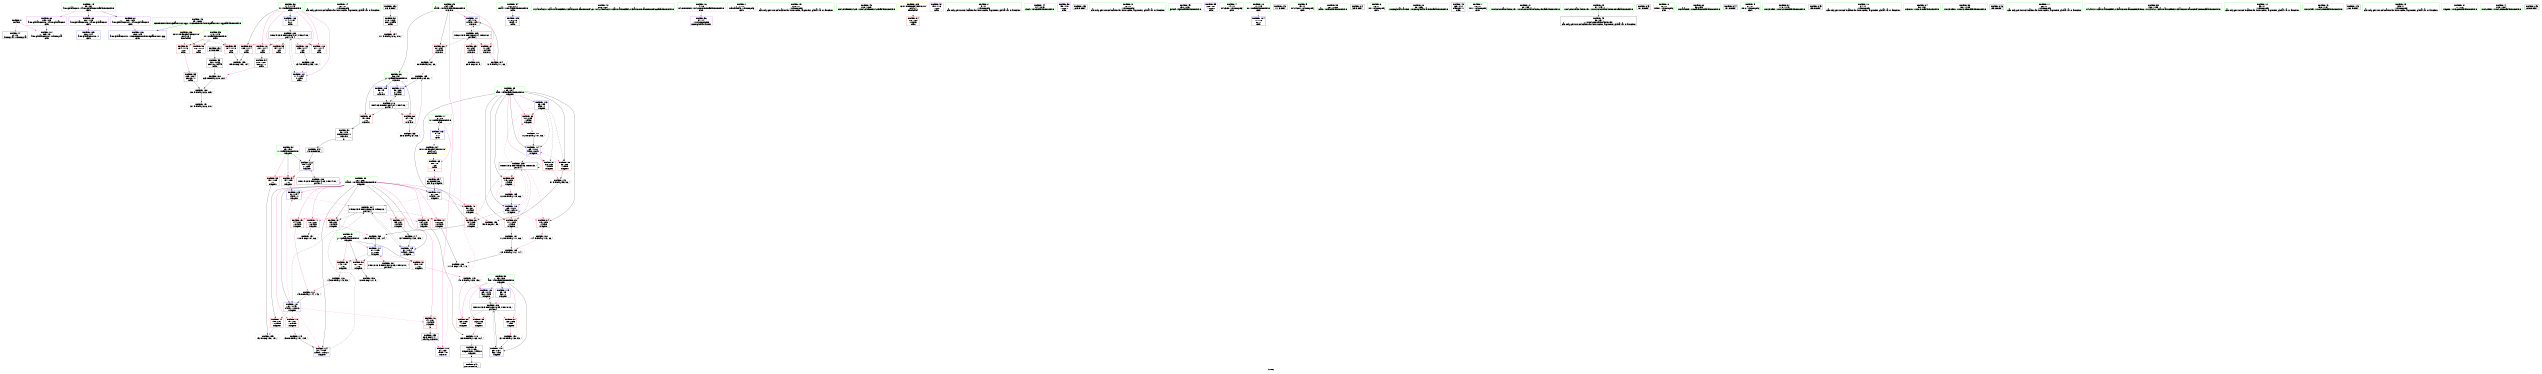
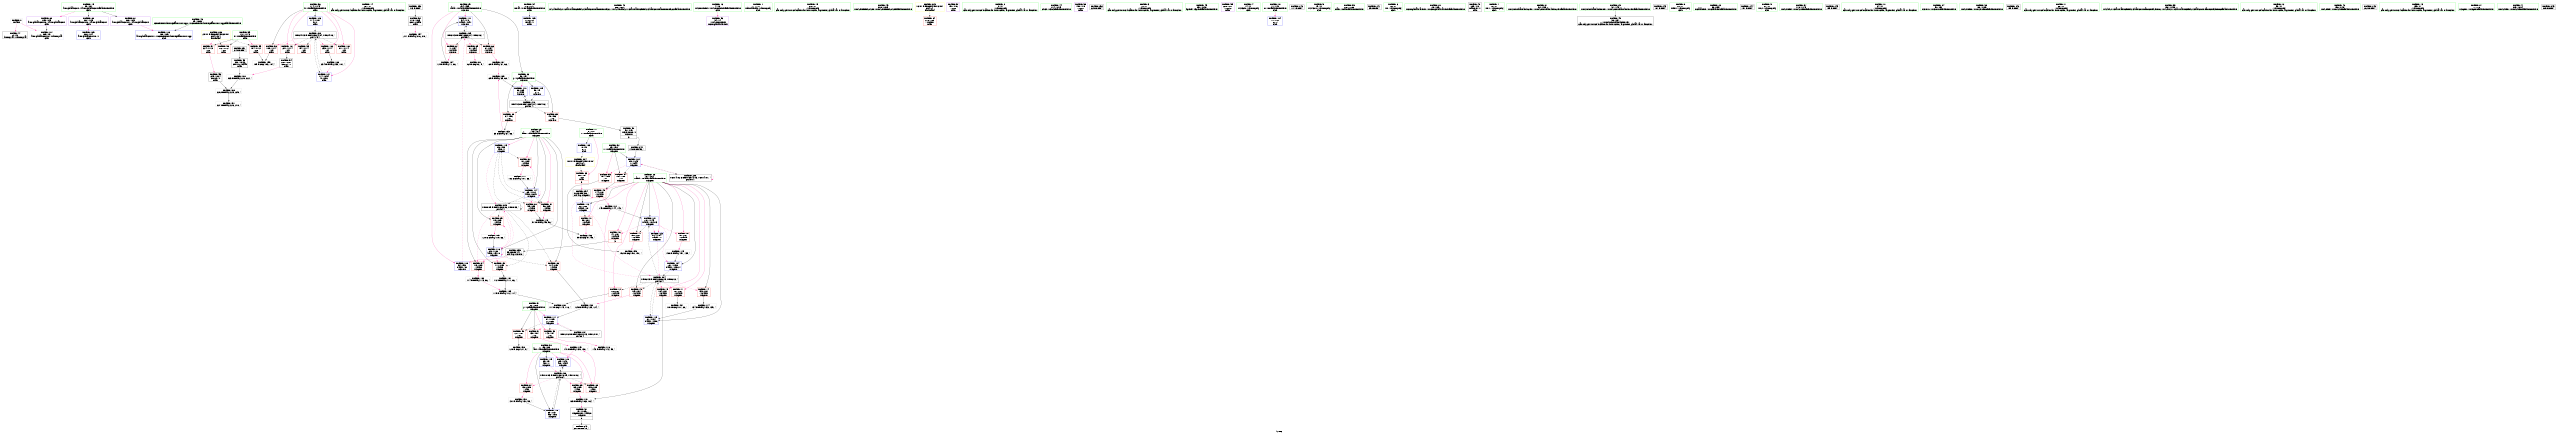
edge "NodeID: 94" -> "NodeID: 123": now "NodeID: 94" -> "NodeID: 75"
